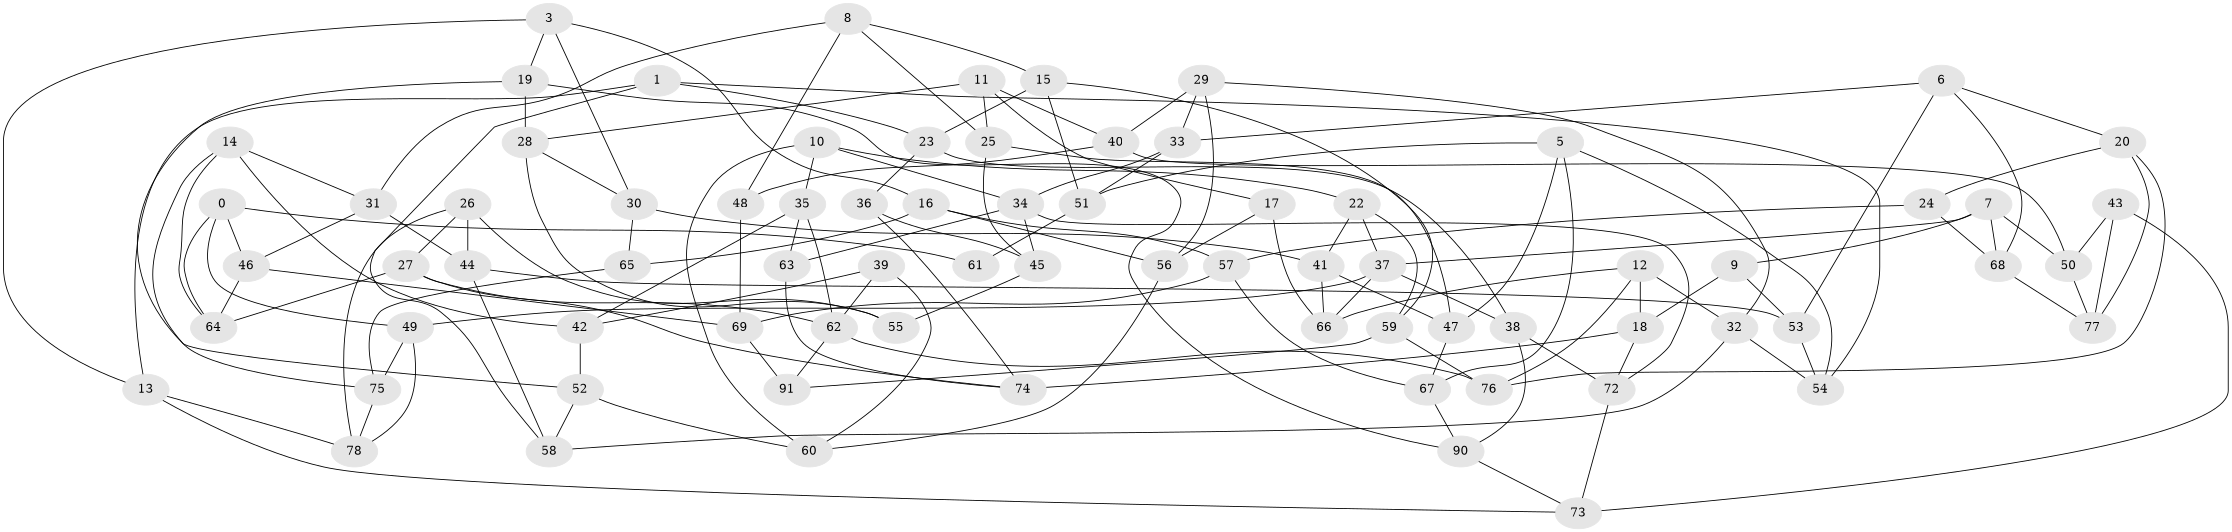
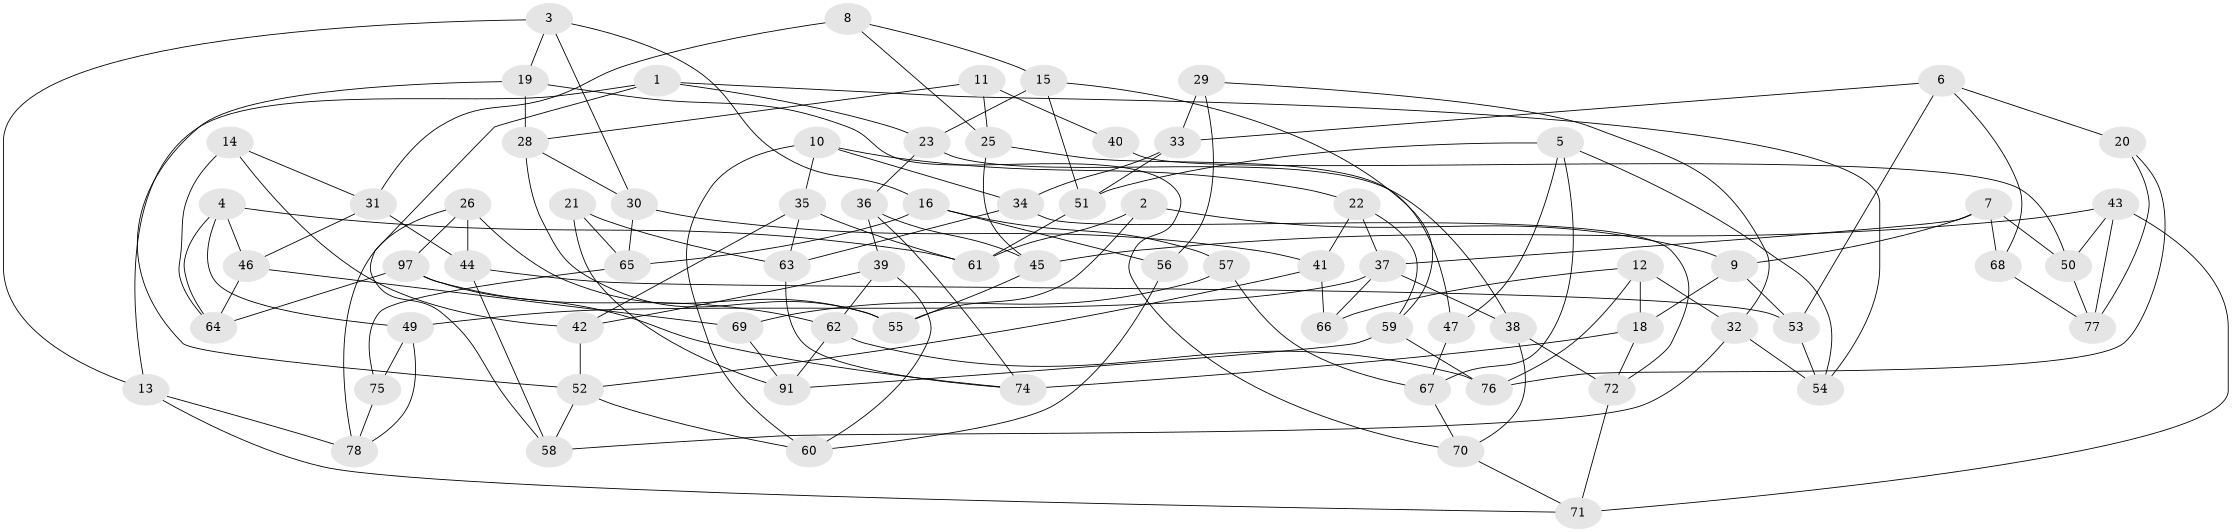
edge "29" -- "40": removed
node "0": label "0" -> "4"
node "21": added
node "48": removed
node "2": added
node "17": removed
node "24": removed
edge "36" -- "39": added
edge "34" -- "45": now "43" -- "45"
edge "35" -- "62": now "35" -- "61"
node "27": label "27" -> "97"
edge "14" -- "75": removed
edge "41" -- "47": now "41" -- "52"
node "90": label "90" -> "70"
node "73": label "73" -> "71"
